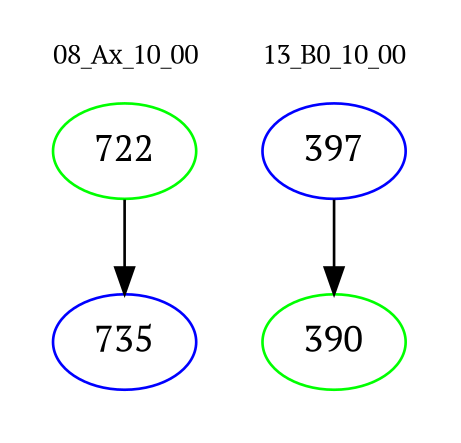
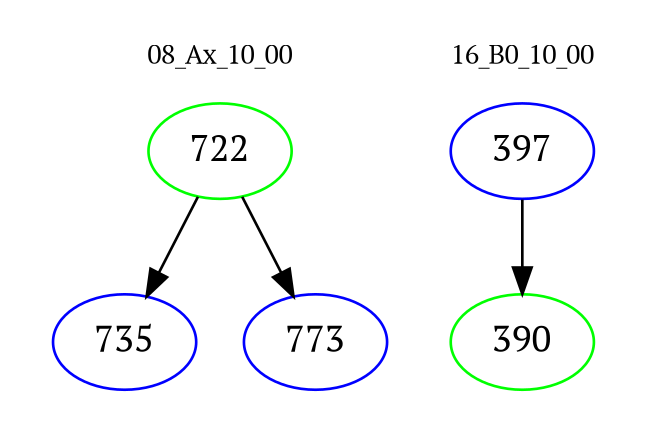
cluster "13_B0_10_00": label "13_B0_10_00" -> "16_B0_10_00"
node "773": added
